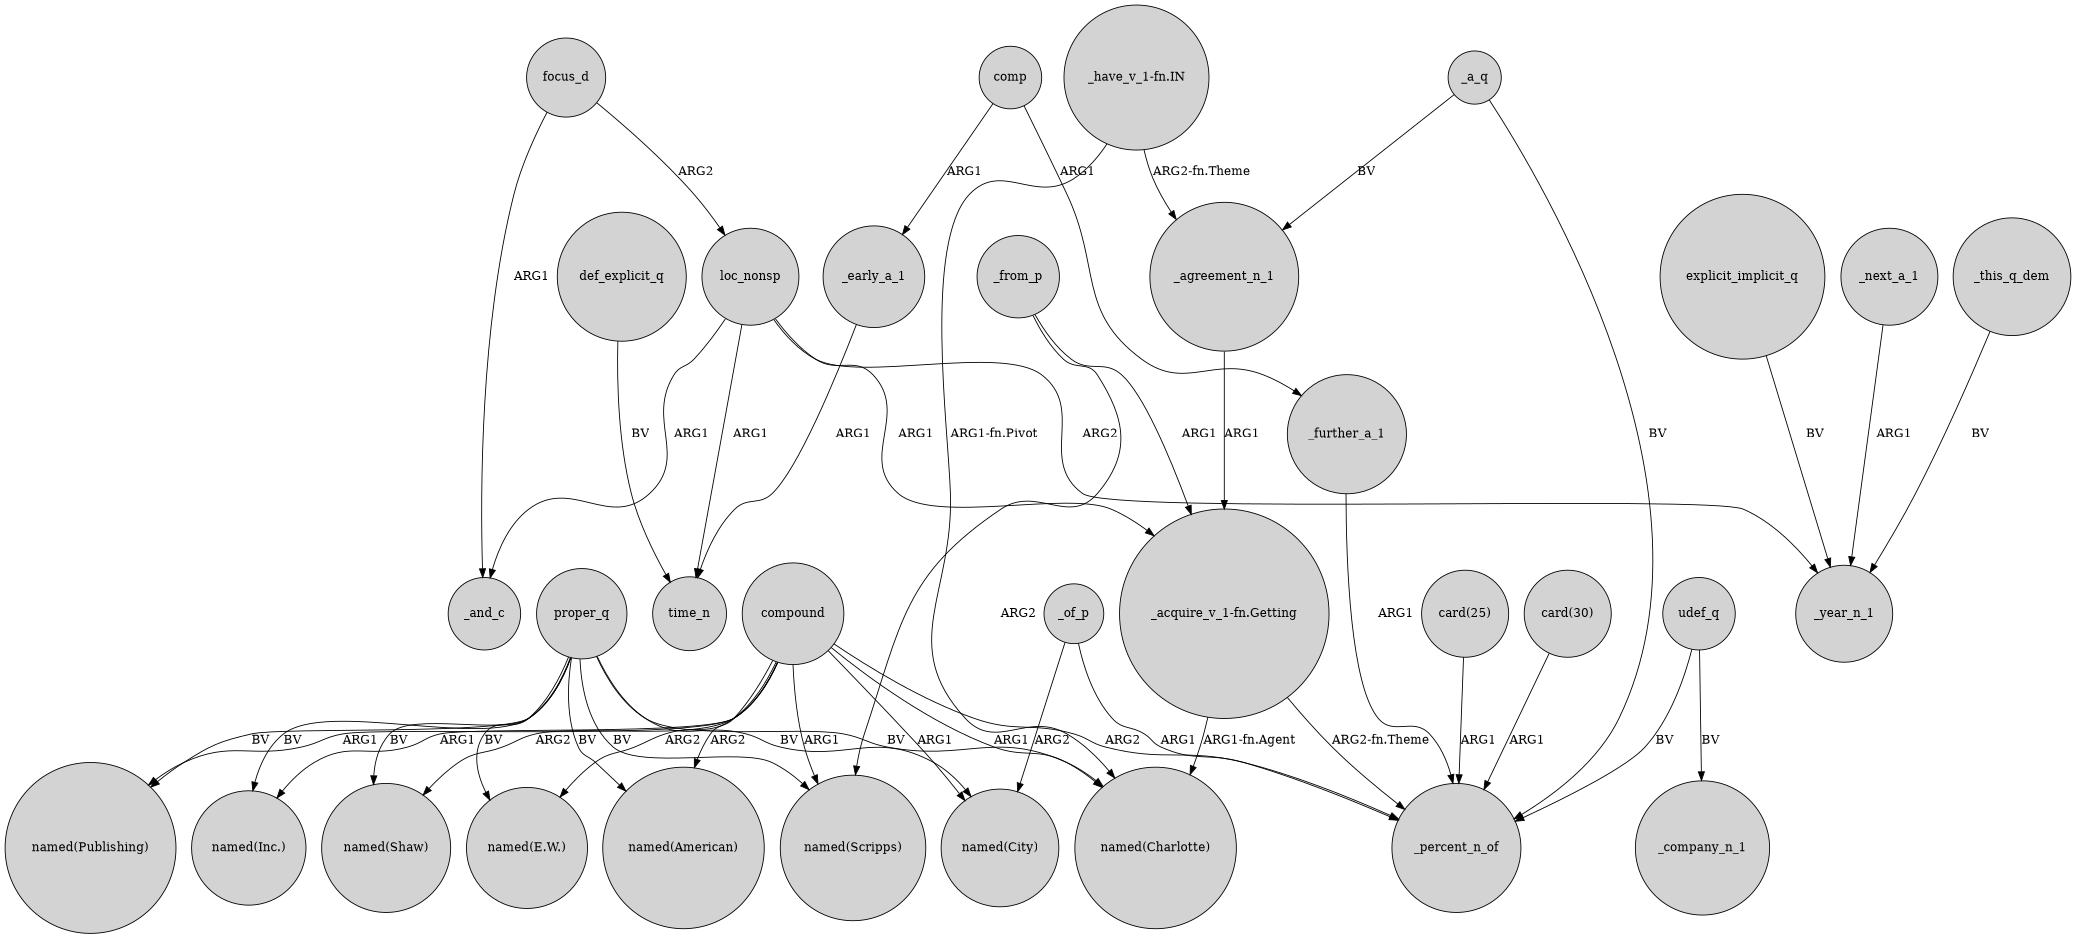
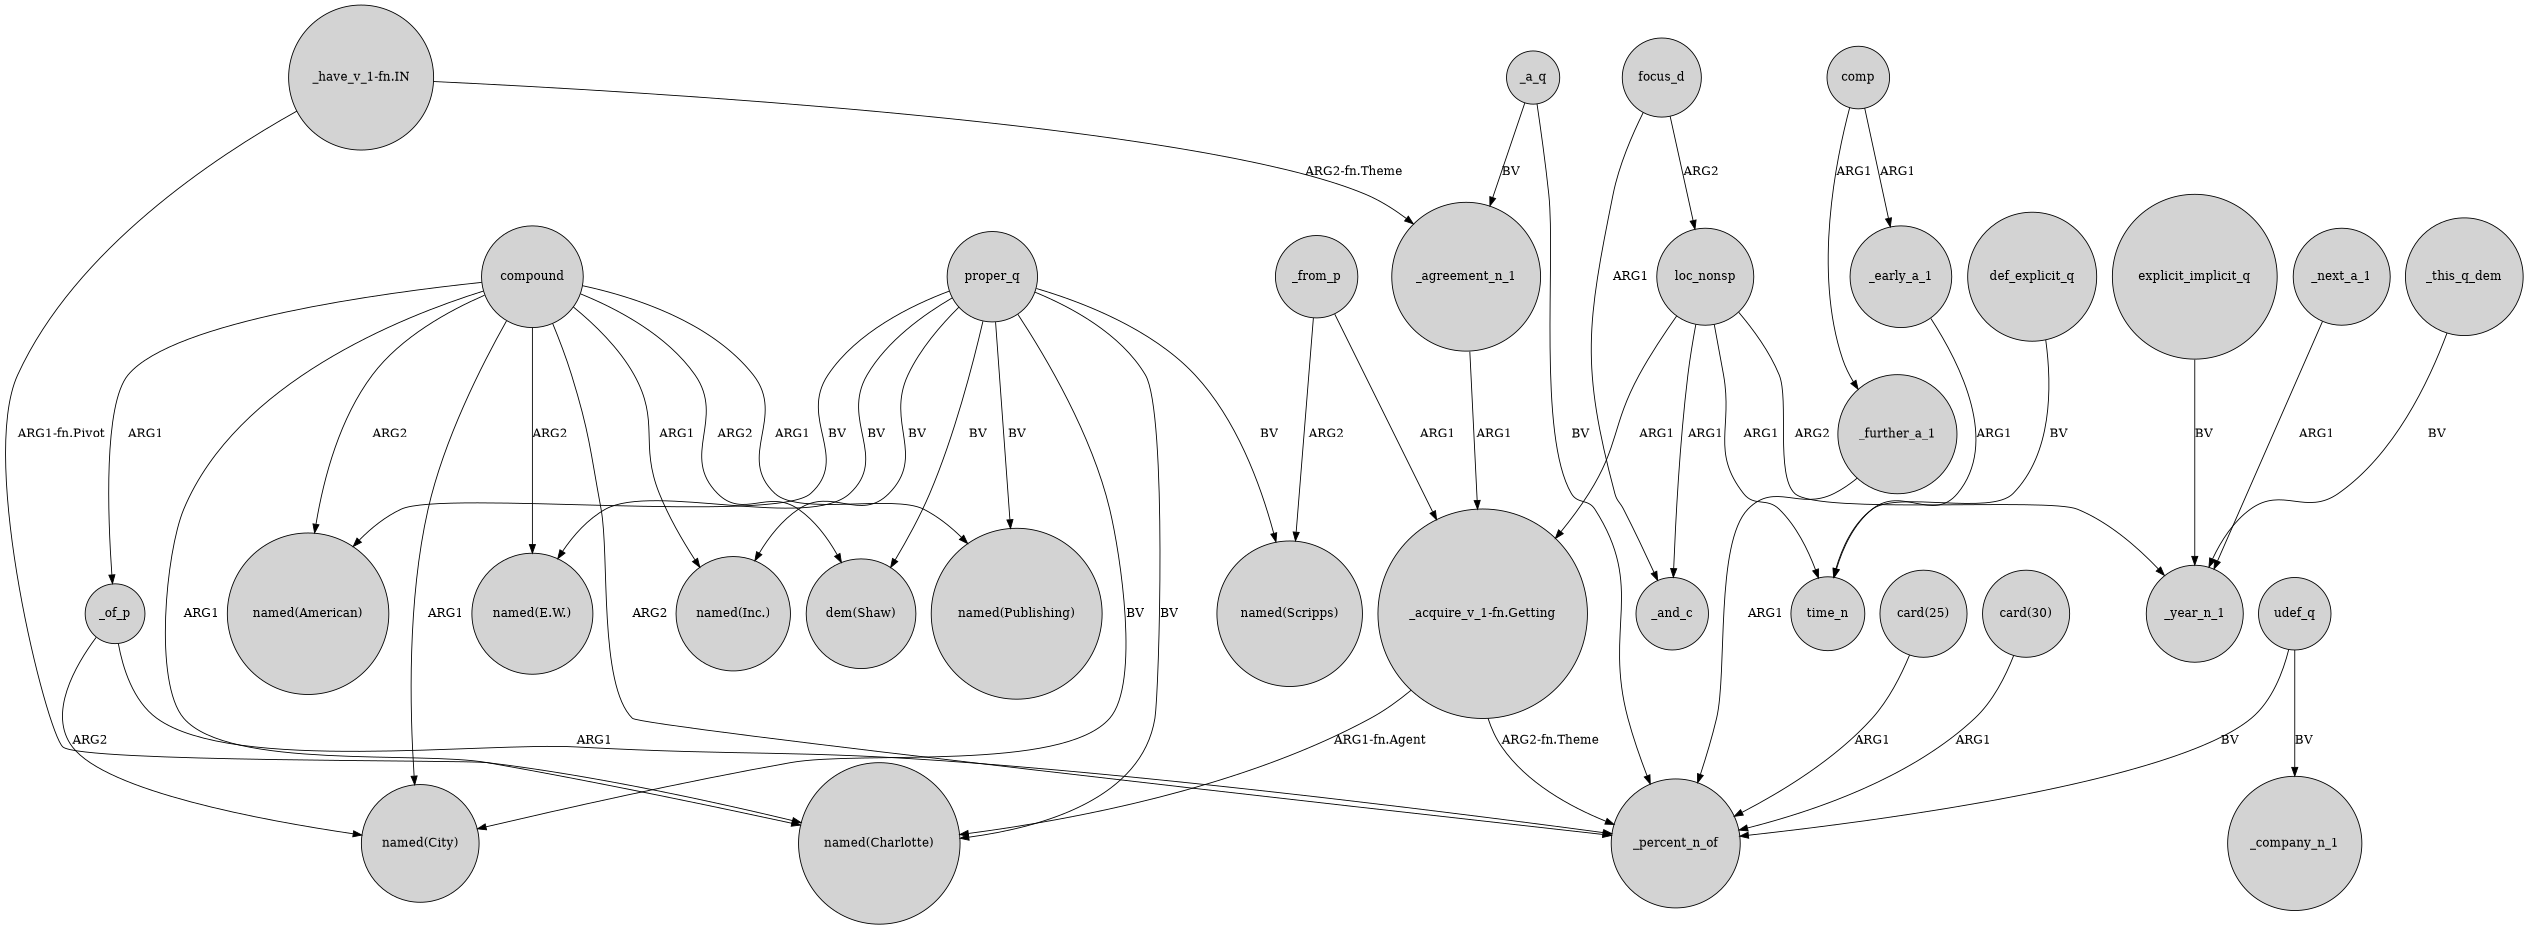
edge "compound" -> "named(Scripps)": now "compound" -> "_of_p"
node "named(Shaw)": label "named(Shaw)" -> "dem(Shaw)"
